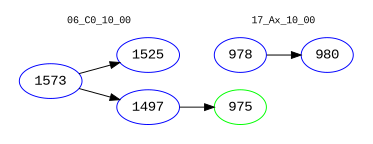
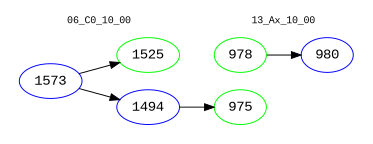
cluster "17_Ax_10_00": label "17_Ax_10_00" -> "13_Ax_10_00"
node "1525": color blue -> green
node "978": color blue -> green
node "1497": label "1497" -> "1494"
